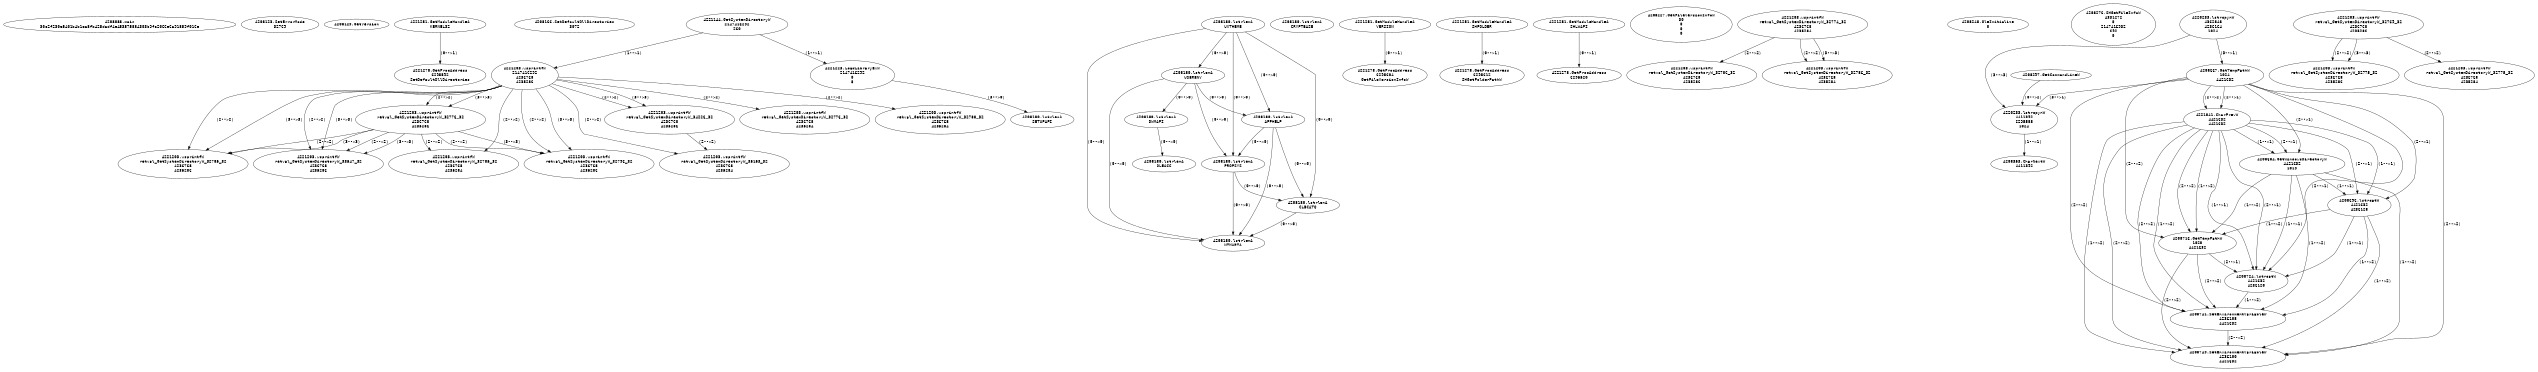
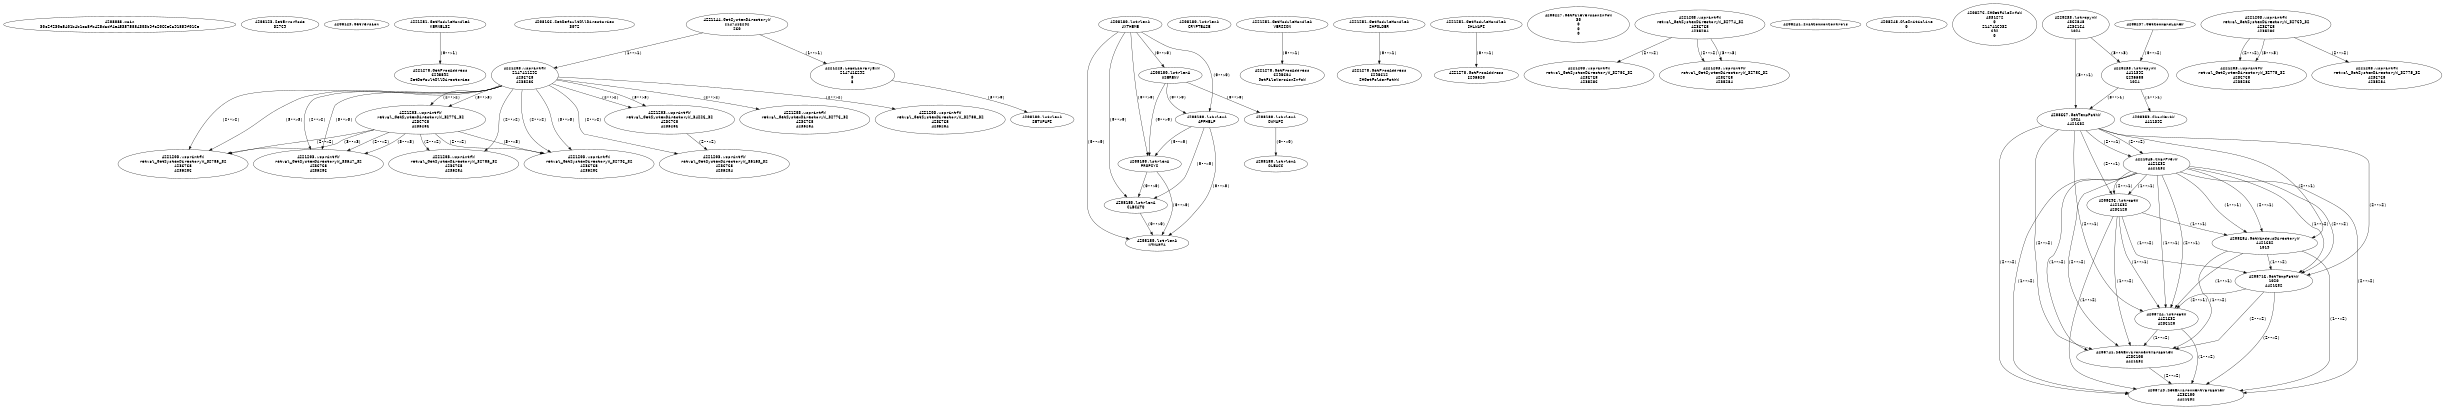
node "4208241.InitCommonControls": added
node "4221203.wsprintfW 2147416292 4236768 4235286": label "4221203.wsprintfW 2147416292 4236768 4235286" -> "4221203.wsprintfW 2147411292 4236768 4235286"
edge "4208667.GetTempPathW 1024 4421632" -> "4220233.lstrcpynW 4411392 6295588 1024": reversed
node "4221041.CharPrevW 4421632 4421632": label "4221041.CharPrevW 4421632 4421632" -> "4221045.CharPrevW 4421632 4421632"
edge "4208180.lstrlenA USERENV" -> "4208180.lstrlenA NTMARTA": removed, label "(0-->0)"
edge "4208684.GetWindowsDirectoryW 4421632 1019" -> "4208696.lstrcatW 4421632 4236128": reversed
edge "4208724.lstrcatW 4421632 4236120" -> "4208749.SetEnvironmentVariableW 4236100 4421632": added, label "(1-->2)"
